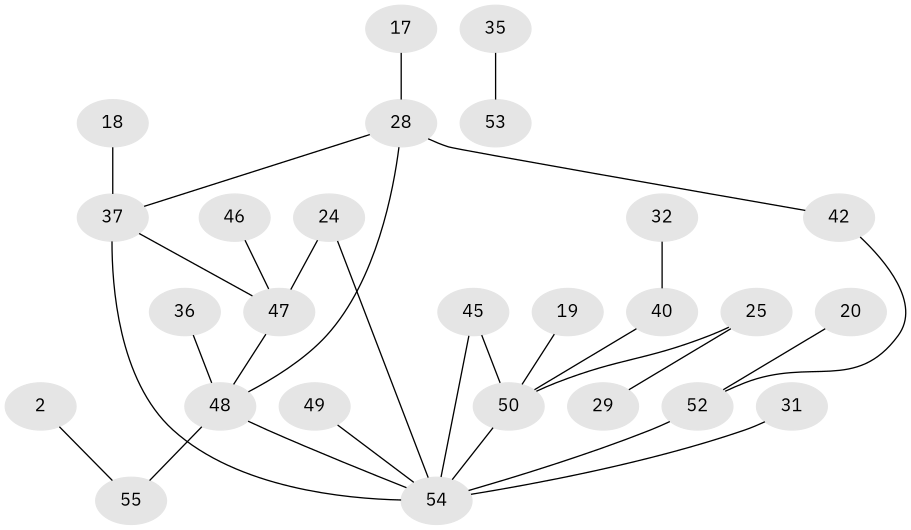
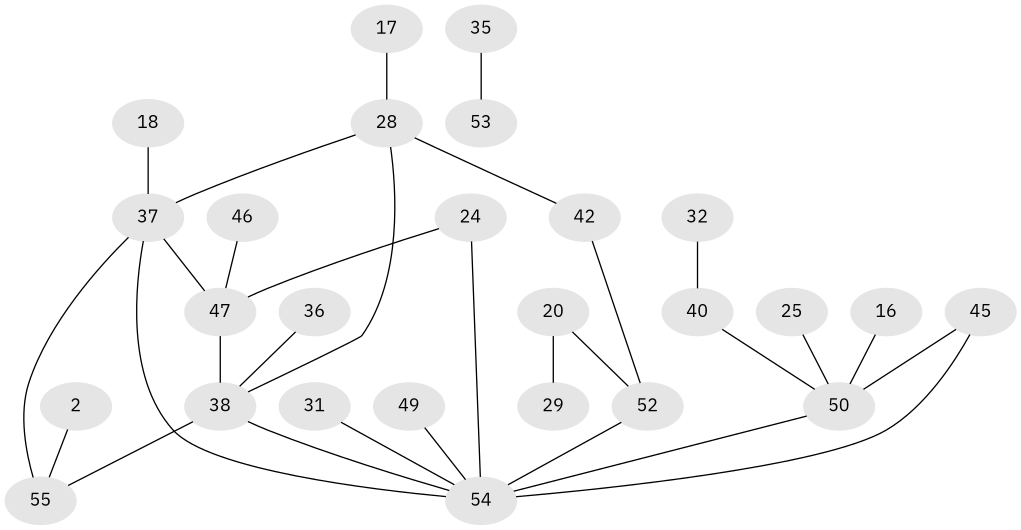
node "19": label "19" -> "16"
edge "37" -- "55": added
edge "25" -- "29": now "20" -- "29"
node "48": label "48" -> "38"
